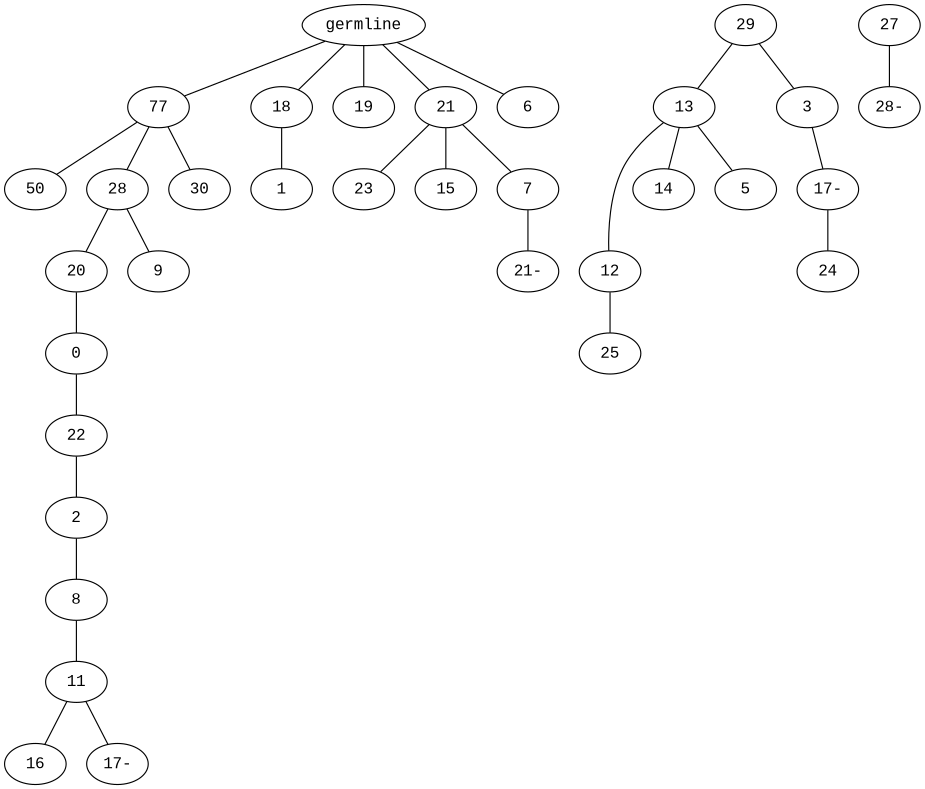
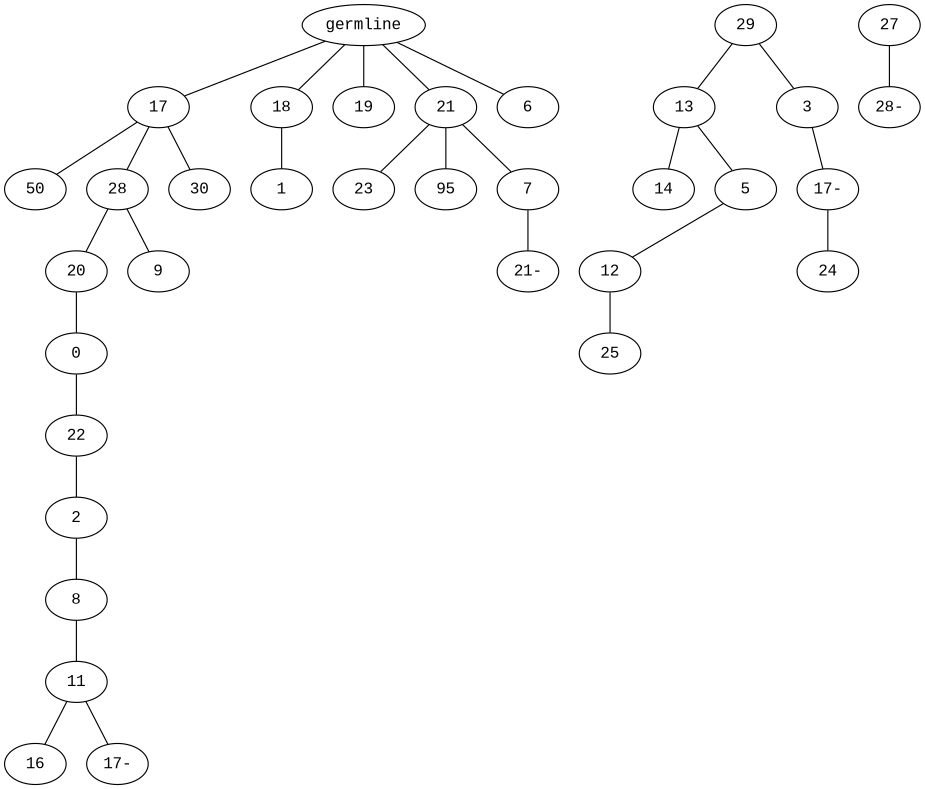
node "77": label "77" -> "17"
edge "13" -- "12": now "5" -- "12"
node "15": label "15" -> "95"
